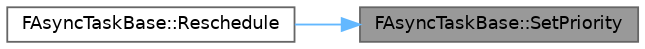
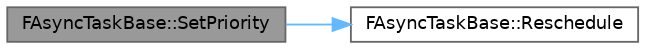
edge "FAsyncTaskBase::Reschedule" -> "FAsyncTaskBase::SetPriority": reversed
